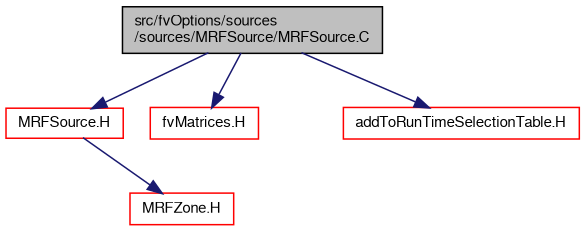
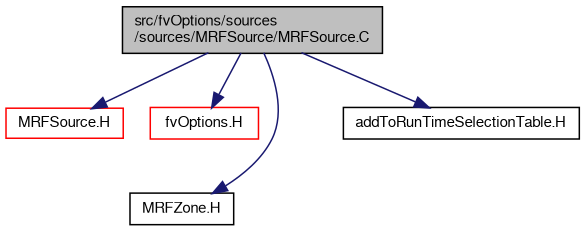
node "fvMatrices.H": label "fvMatrices.H" -> "fvOptions.H"
node "addToRunTimeSelectionTable.H": color red -> black
edge "MRFSource.H" -> "MRFZone.H": now "src/fvOptions/sources /sources/MRFSource/MRFSource.C" -> "MRFZone.H"
node "MRFZone.H": color red -> black
